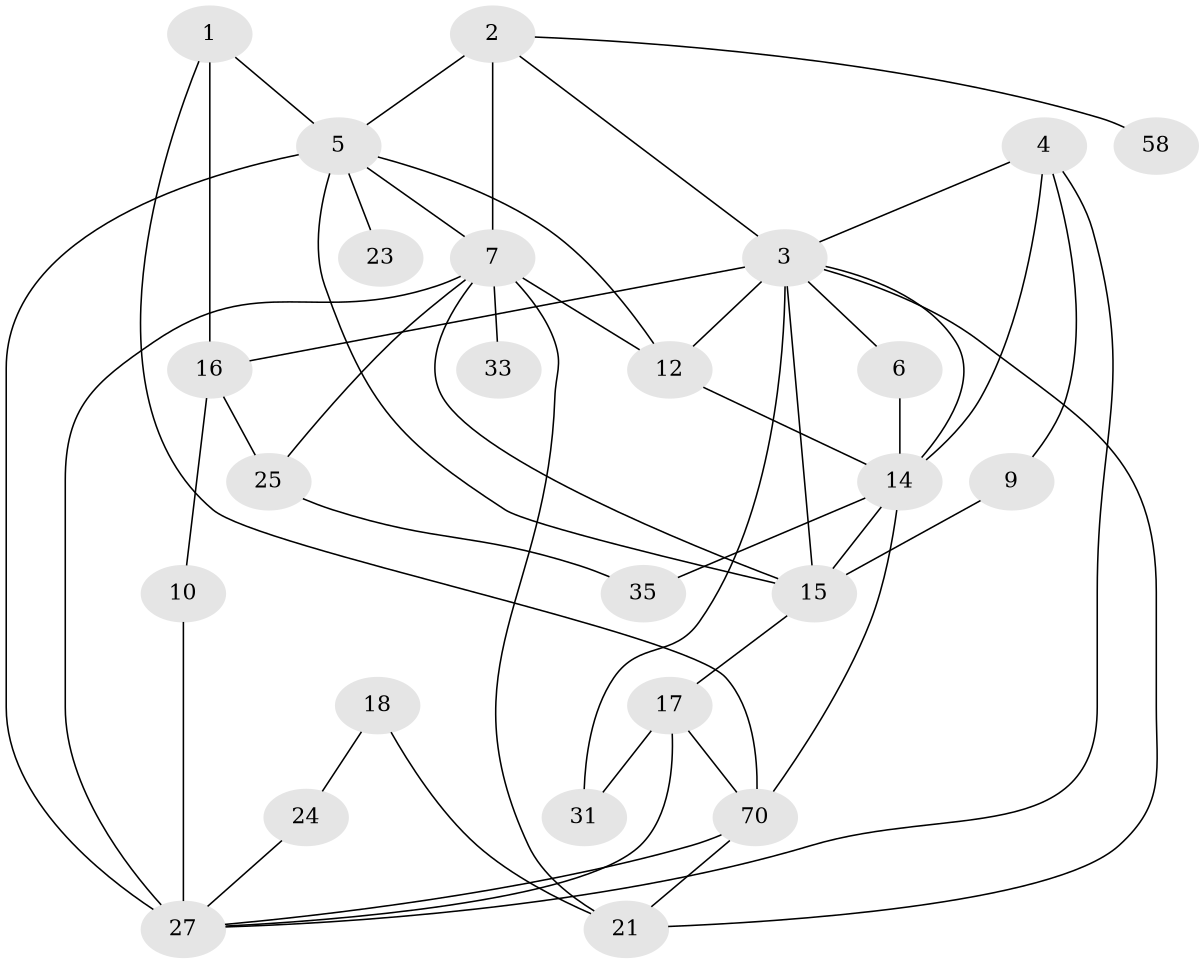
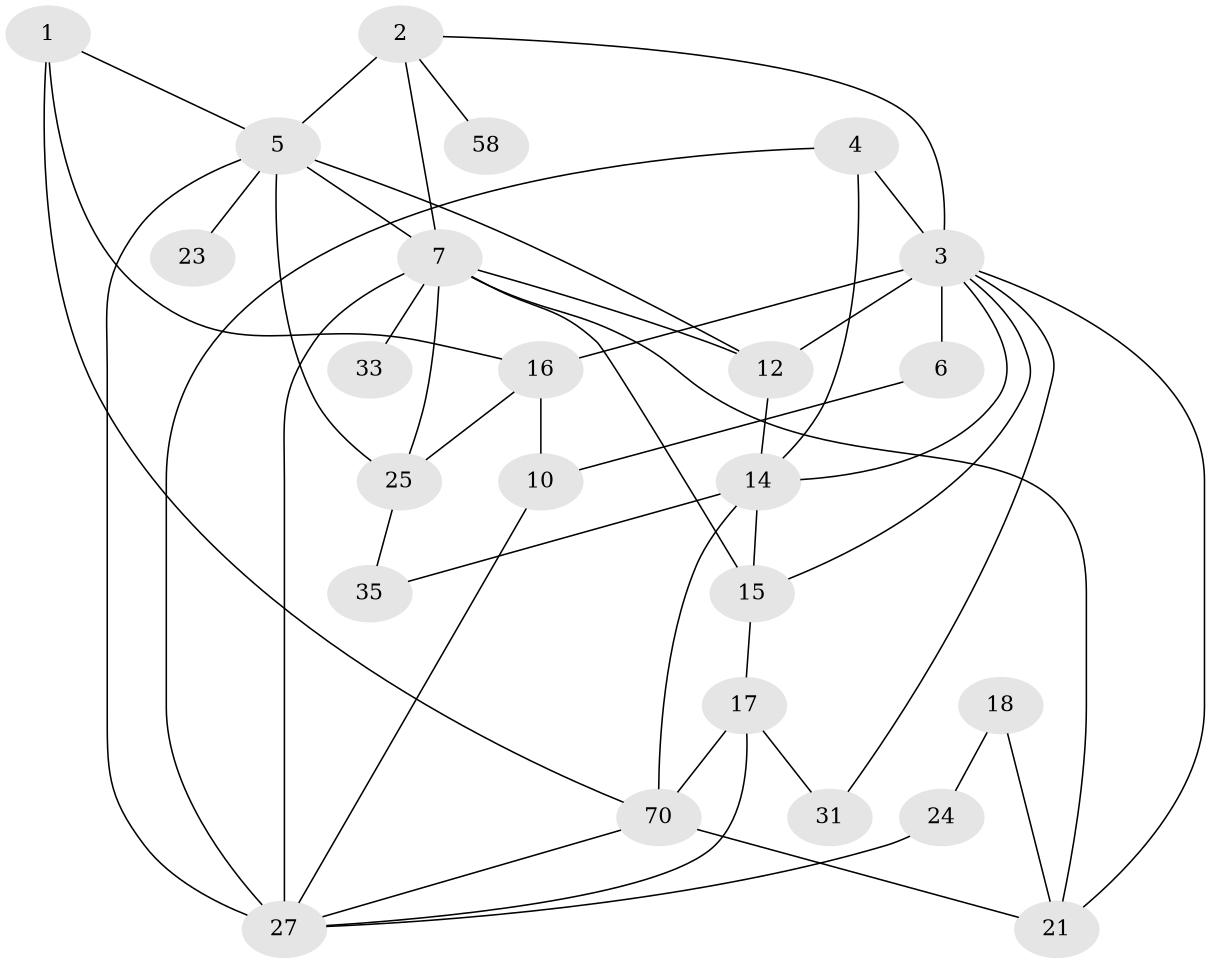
edge "6" -- "14": now "6" -- "10"
edge "5" -- "15": now "5" -- "25"
node "9": removed
